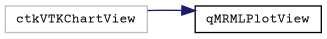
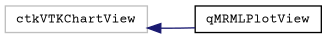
edge "ctkVTKChartView" -> "qMRMLPlotView": reversed
